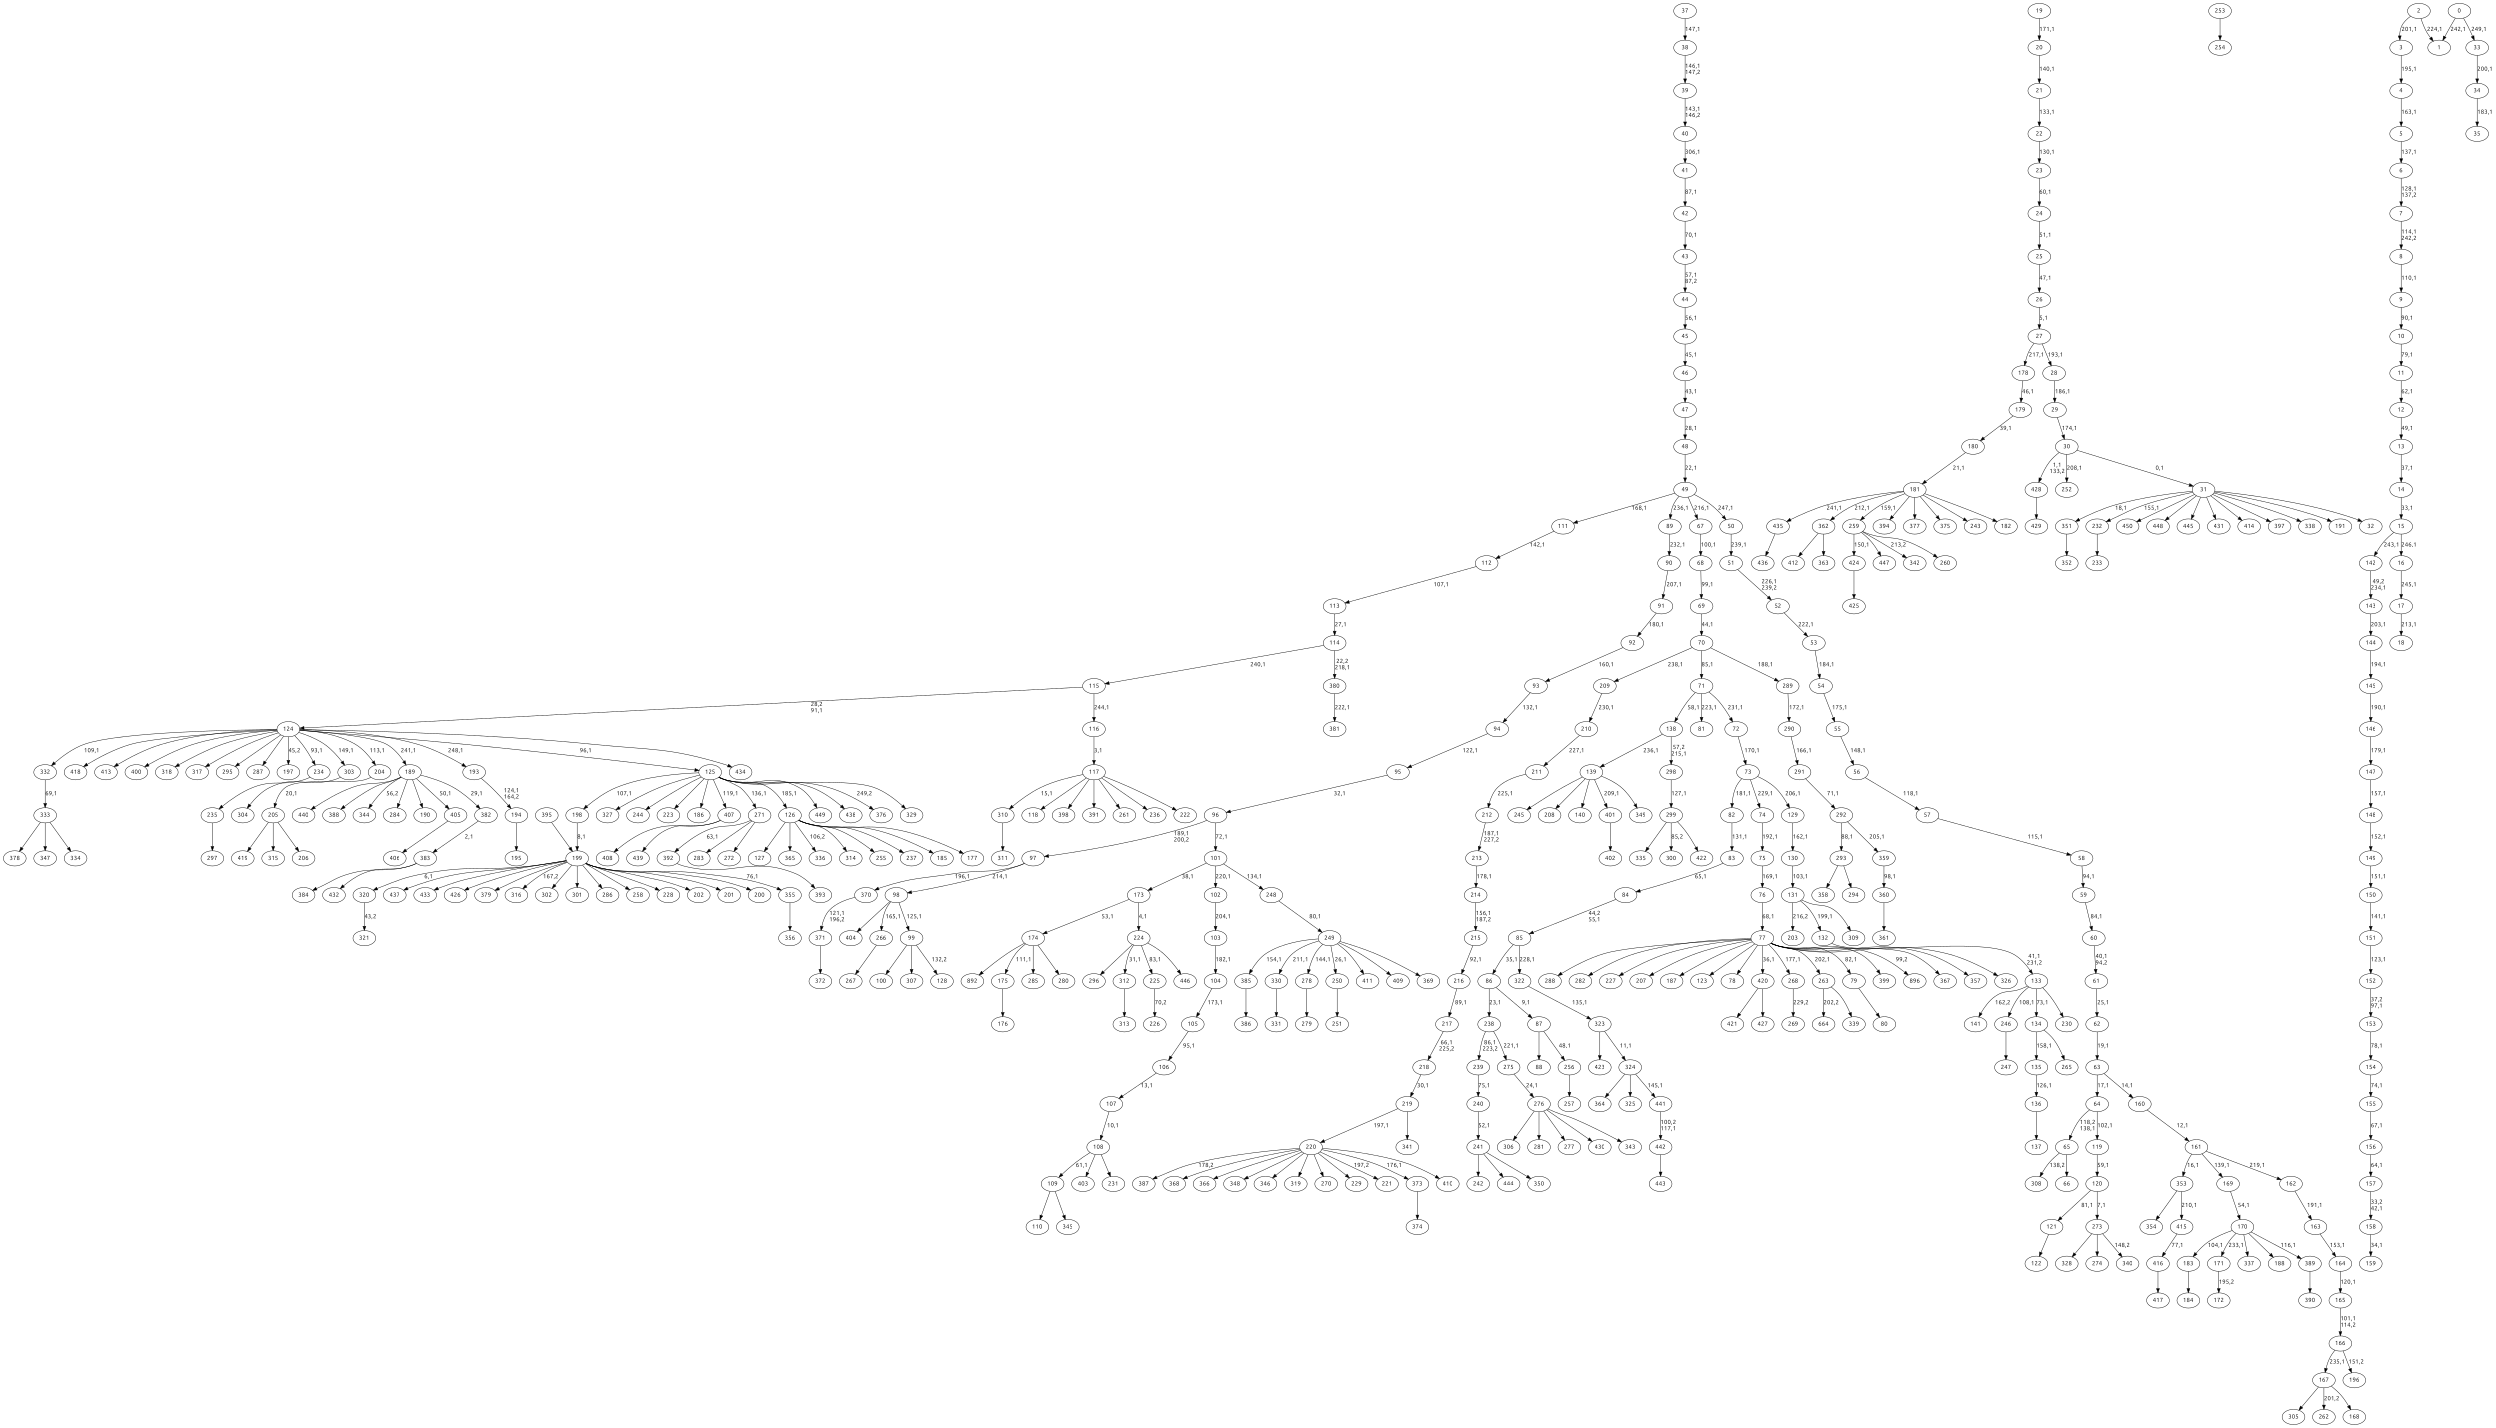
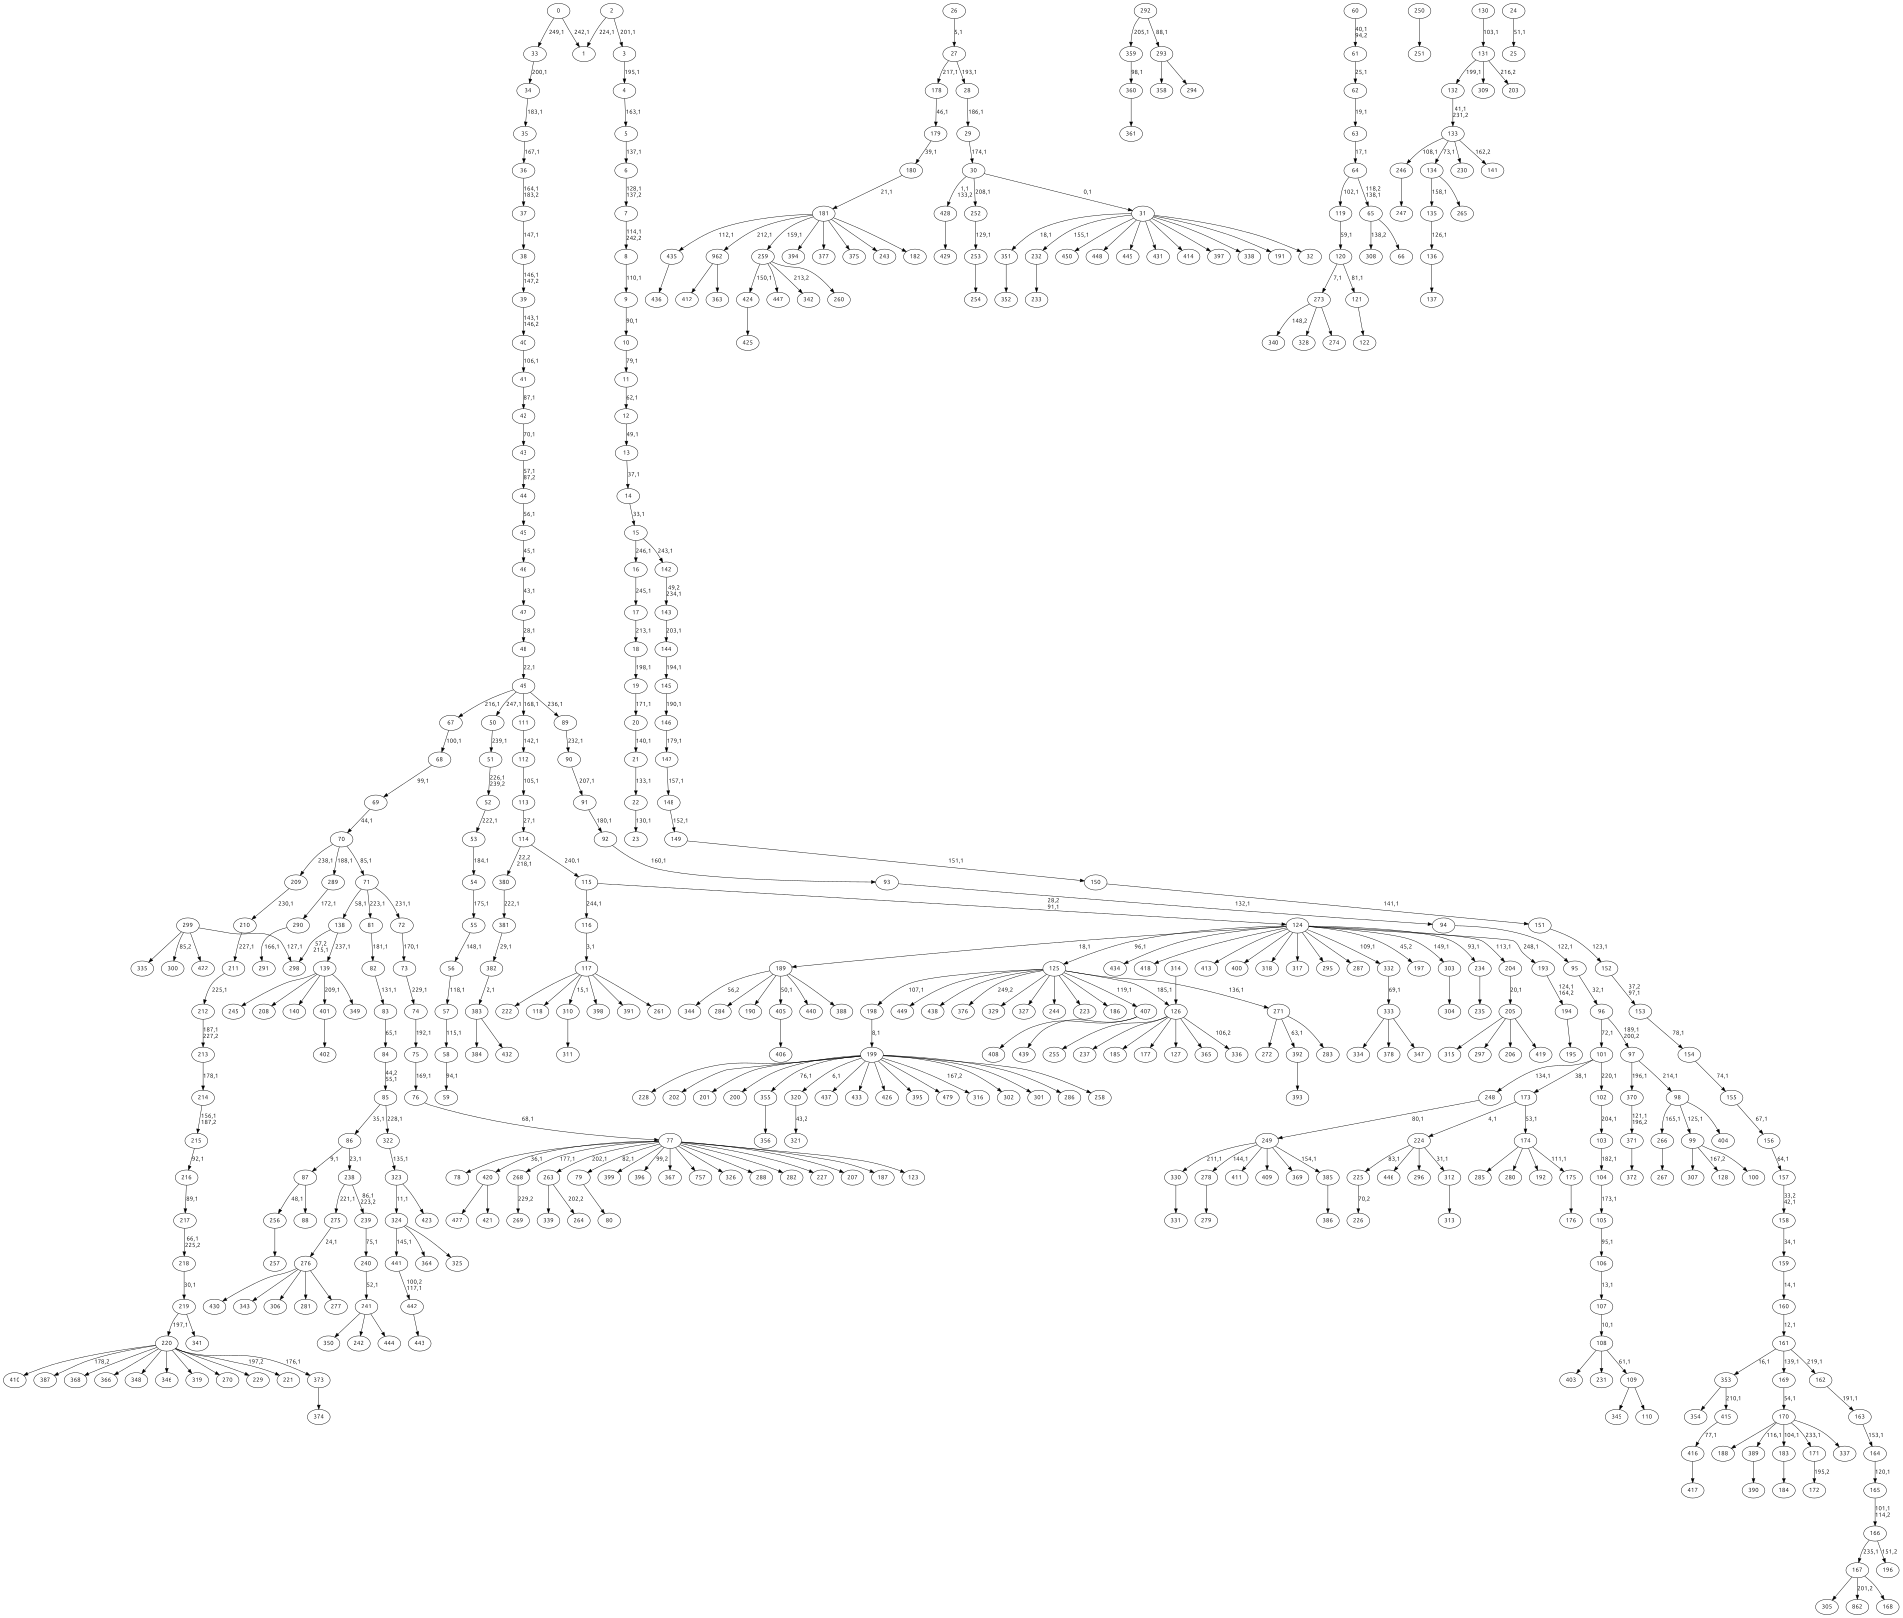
edge "40" -> "41": label "306,1" -> "106,1"
node "36": added
edge "23" -> "24": removed, label "60,1"
edge "252" -> "253": added, label "129,1"
edge "25" -> "26": removed, label "47,1"
edge "181" -> "435": label "241,1" -> "112,1"
node "362": label "362" -> "962"
edge "112" -> "113": label "107,1" -> "105,1"
edge "18" -> "19": added, label "198,1"
edge "124" -> "189": label "241,1" -> "18,1"
edge "138" -> "139": label "236,1" -> "237,1"
edge "189" -> "382": now "381" -> "382"
edge "73" -> "82": now "81" -> "82"
edge "298" -> "299": reversed
edge "291" -> "292": removed, label "71,1"
node "236": removed
node "129": removed
edge "126" -> "314": reversed
edge "235" -> "297": now "205" -> "297"
edge "395" -> "199": reversed
node "379": label "379" -> "479"
edge "59" -> "60": removed, label "84,1"
edge "249" -> "250": removed, label "26,1"
edge "99" -> "128": label "132,2" -> "167,2"
node "892": label "892" -> "192"
node "896": label "896" -> "396"
node "357": label "357" -> "757"
node "664": label "664" -> "264"
edge "63" -> "160": now "159" -> "160"
node "262": label "262" -> "862"
